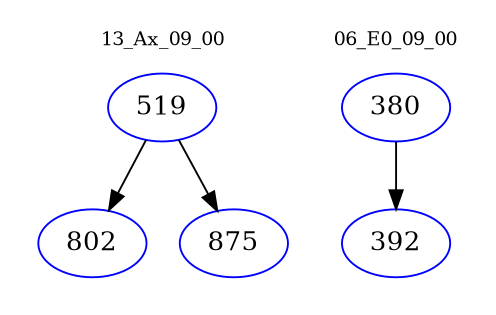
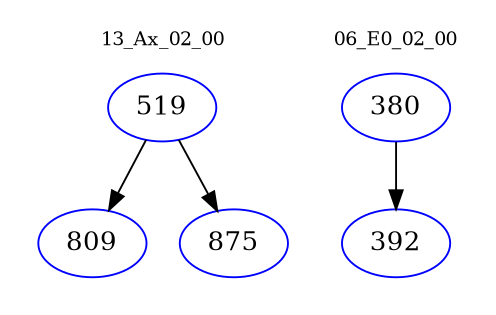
cluster "13_Ax_09_00": label "13_Ax_09_00" -> "13_Ax_02_00"
cluster "06_E0_09_00": label "06_E0_09_00" -> "06_E0_02_00"
node "802": label "802" -> "809"
